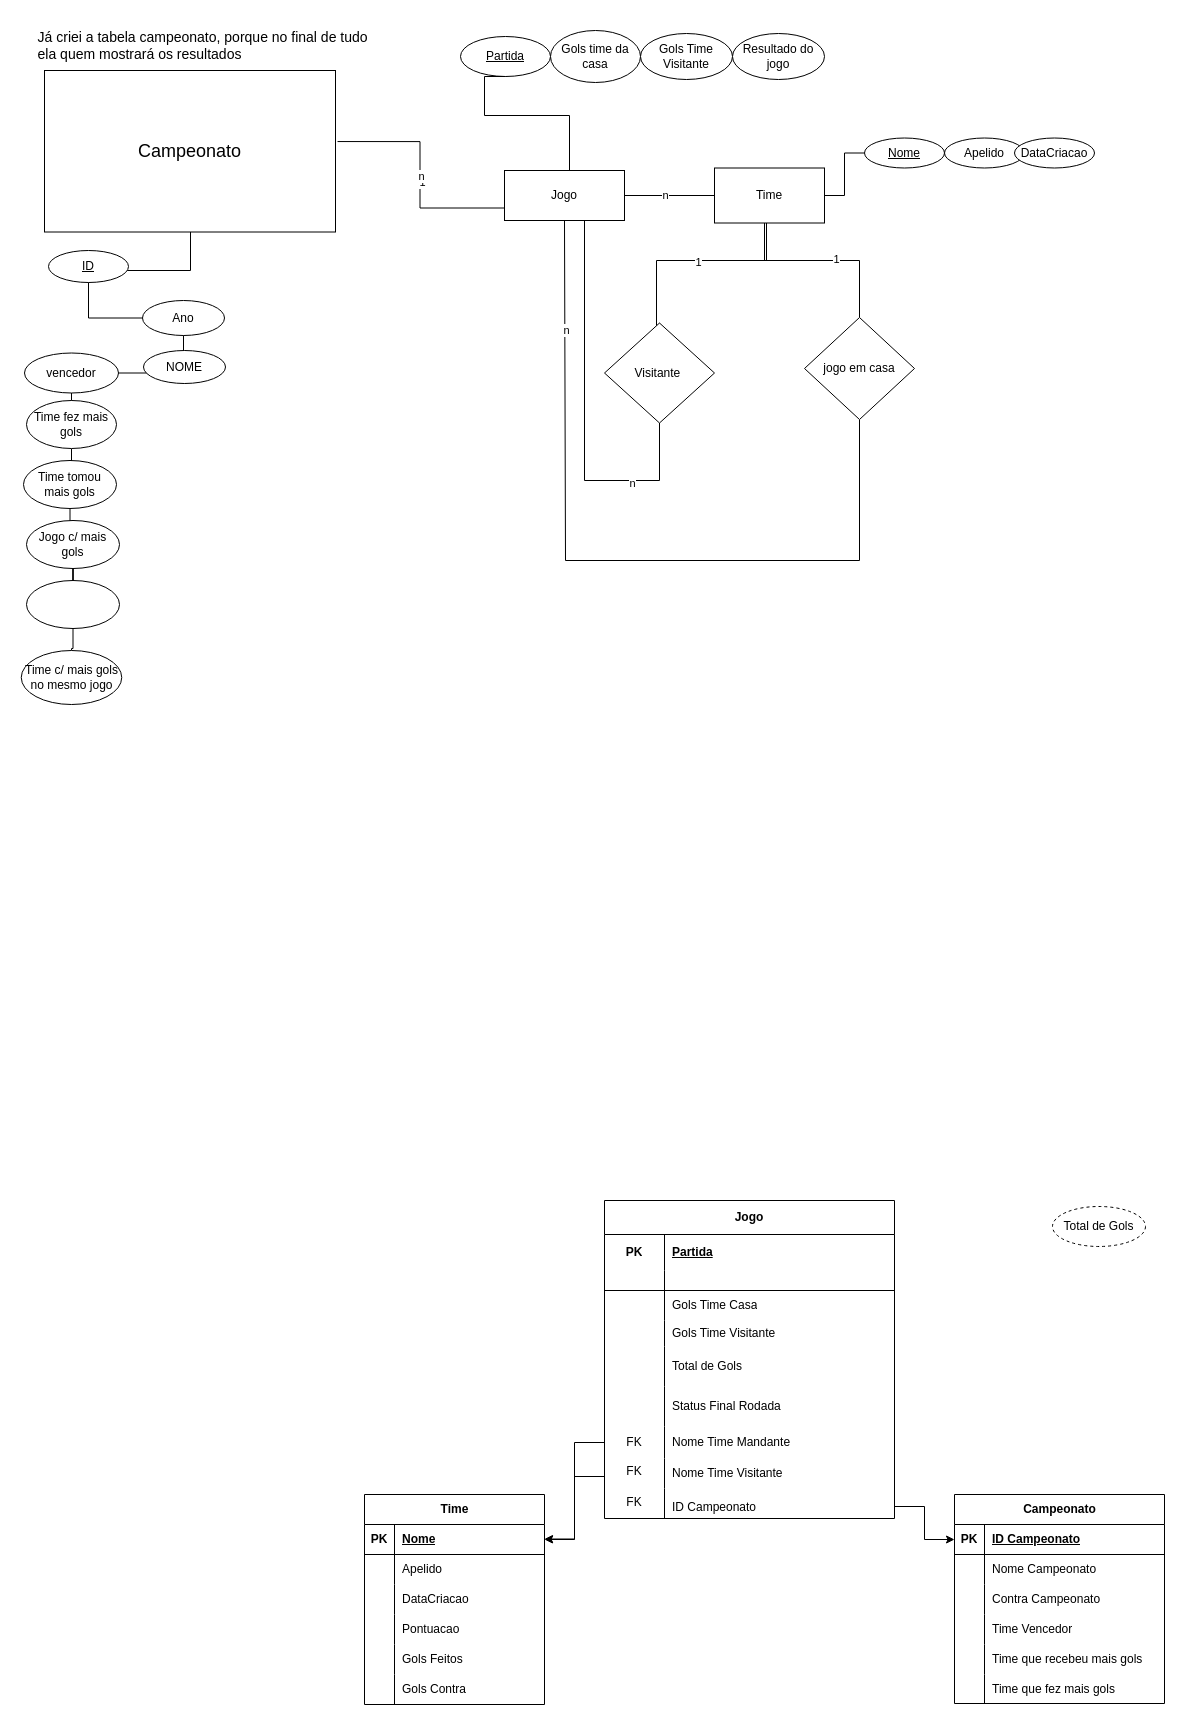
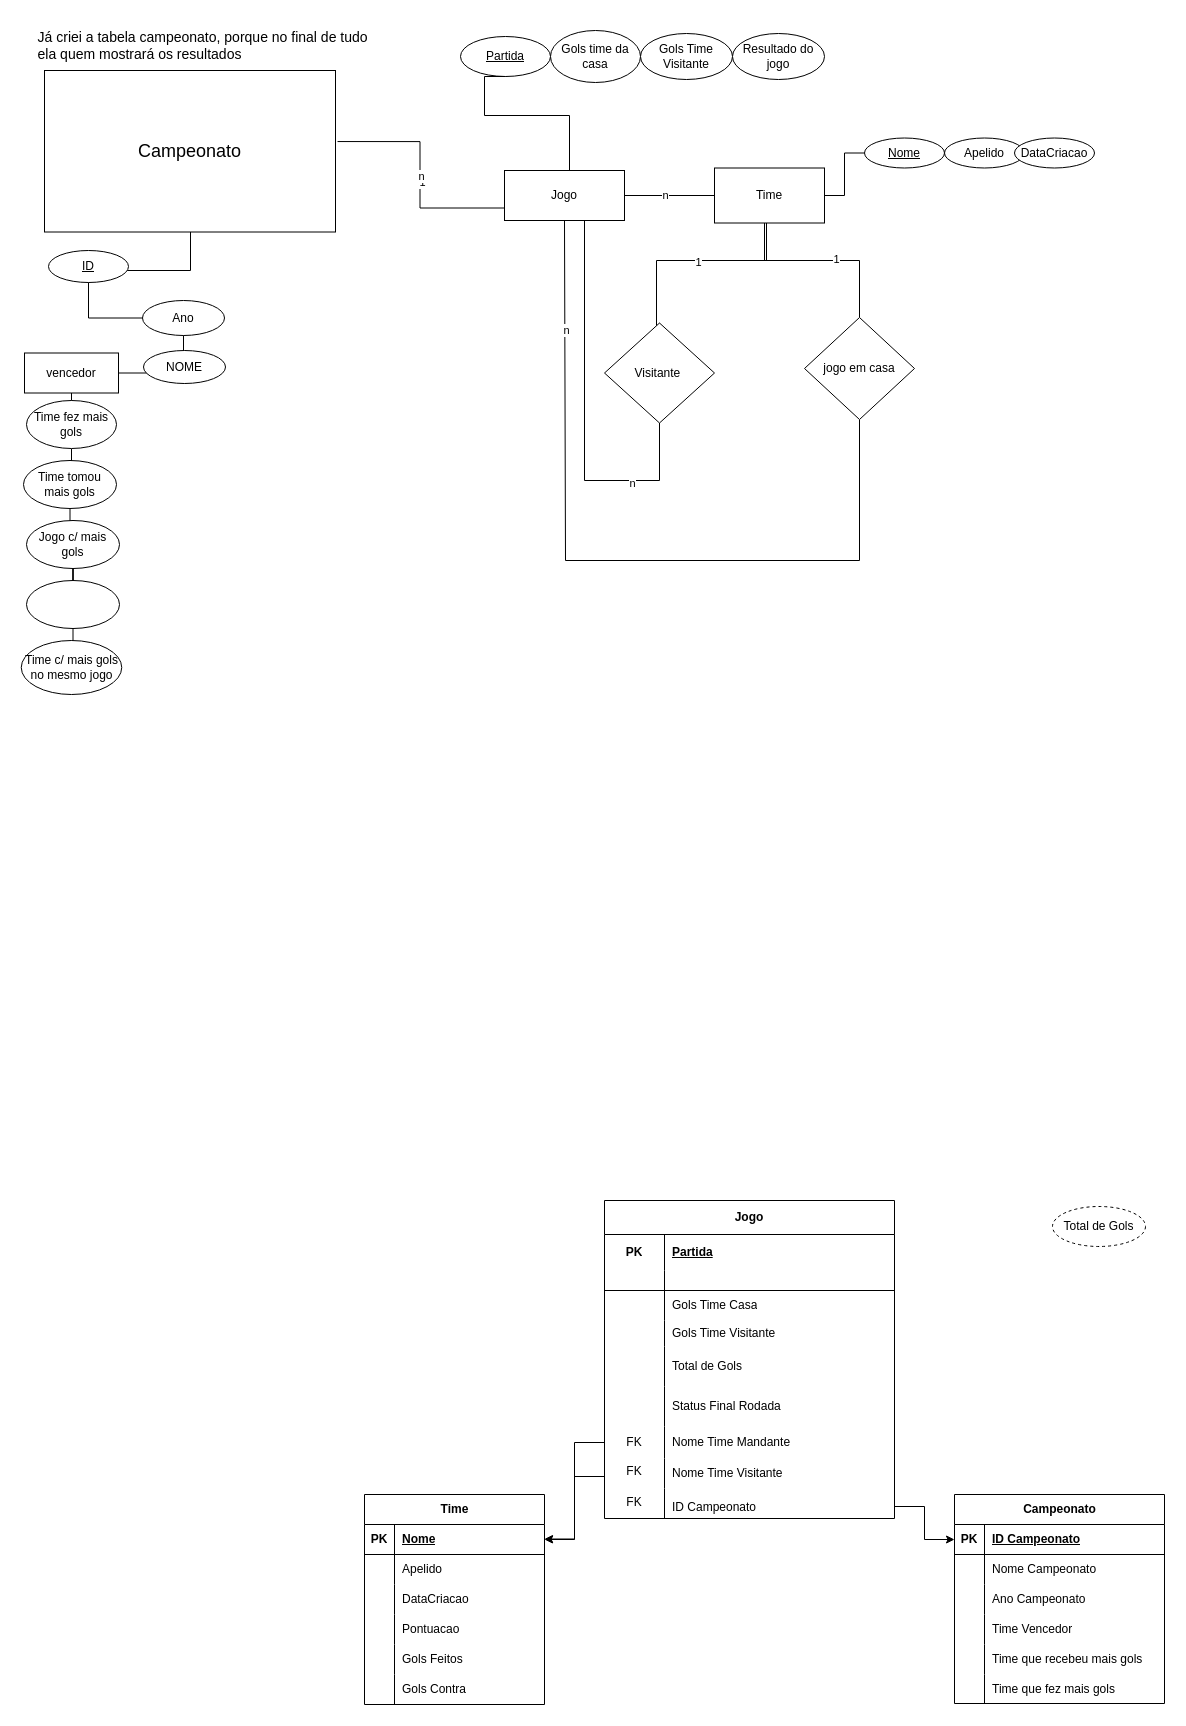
node "vencedor": shape ellipse -> rectangle
node "Time c/ mais gols no mesmo jogo": moved (72, 678) -> (72, 668)
node "Contra Campeonato": label "Contra Campeonato" -> "Ano Campeonato"
